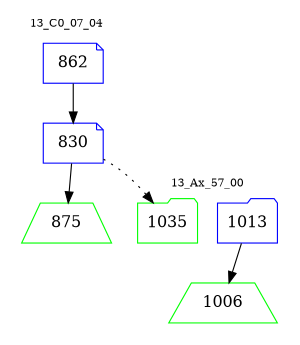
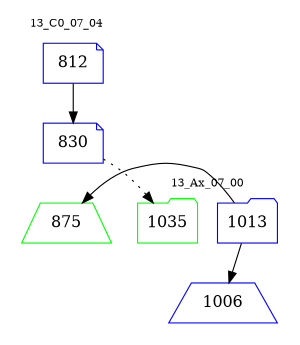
node "862": label "862" -> "812"
edge "830" -> "875": now "1013" -> "875"
cluster "13_Ax_57_00": label "13_Ax_57_00" -> "13_Ax_07_00"
node "1006": color green -> blue
